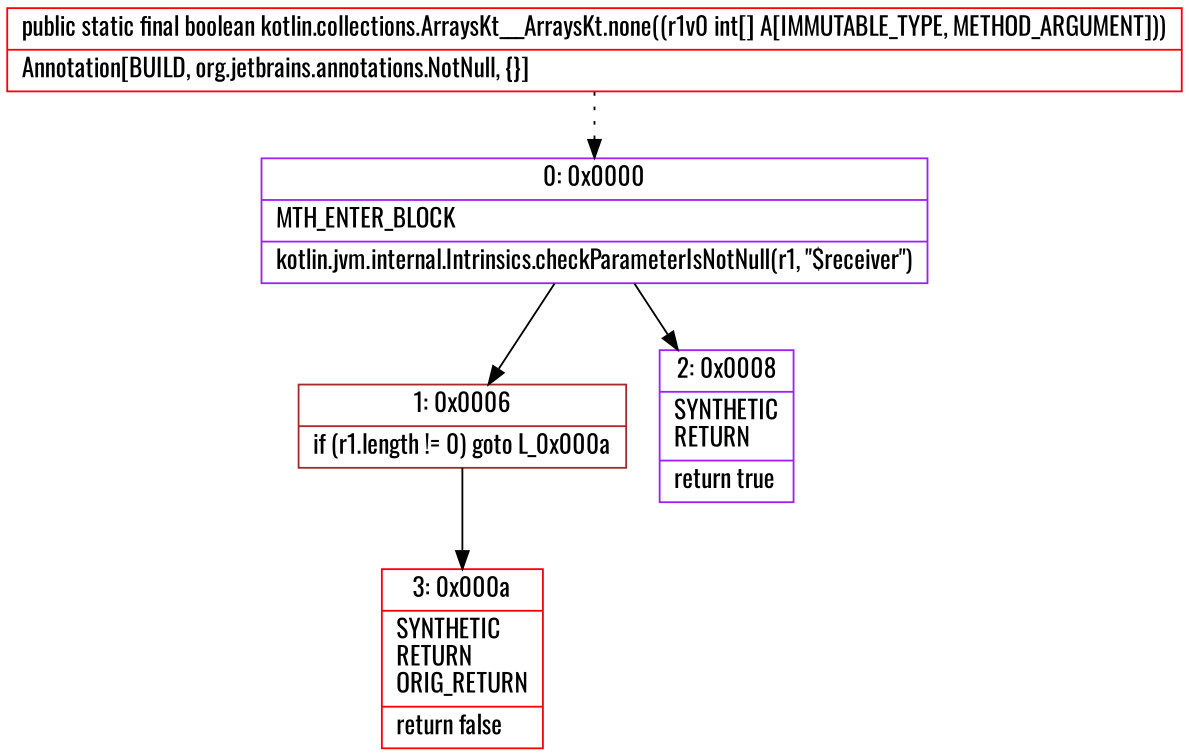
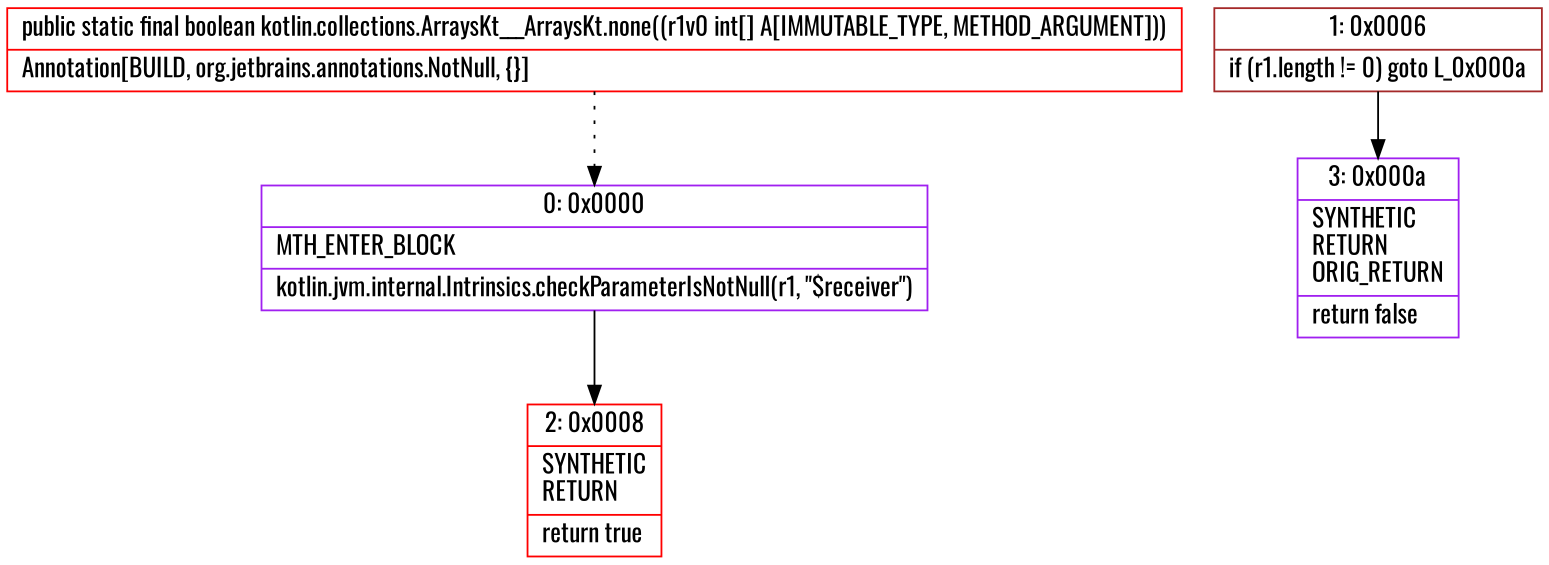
edge "0: 0x0000" -> "1: 0x0006": removed
node "2: 0x0008": color purple -> red
node "3: 0x000a": color red -> purple
